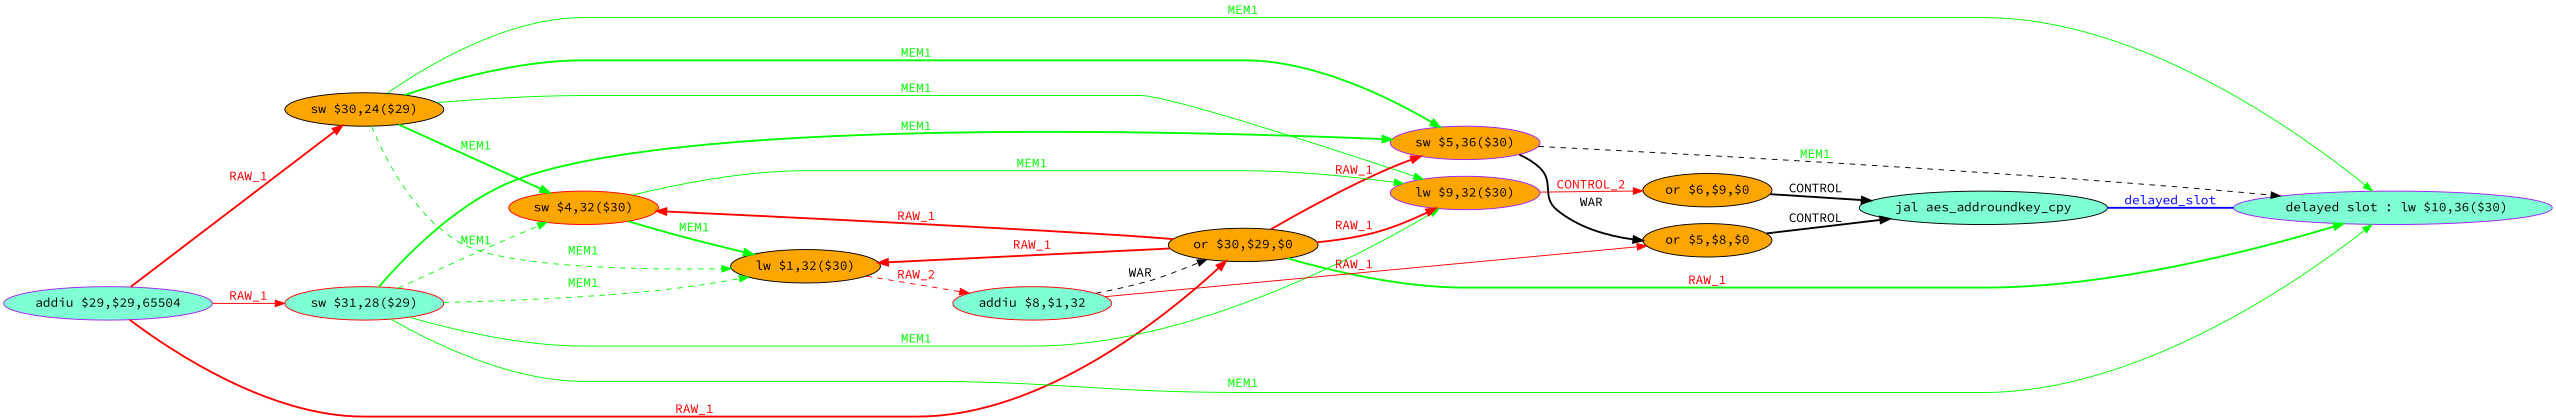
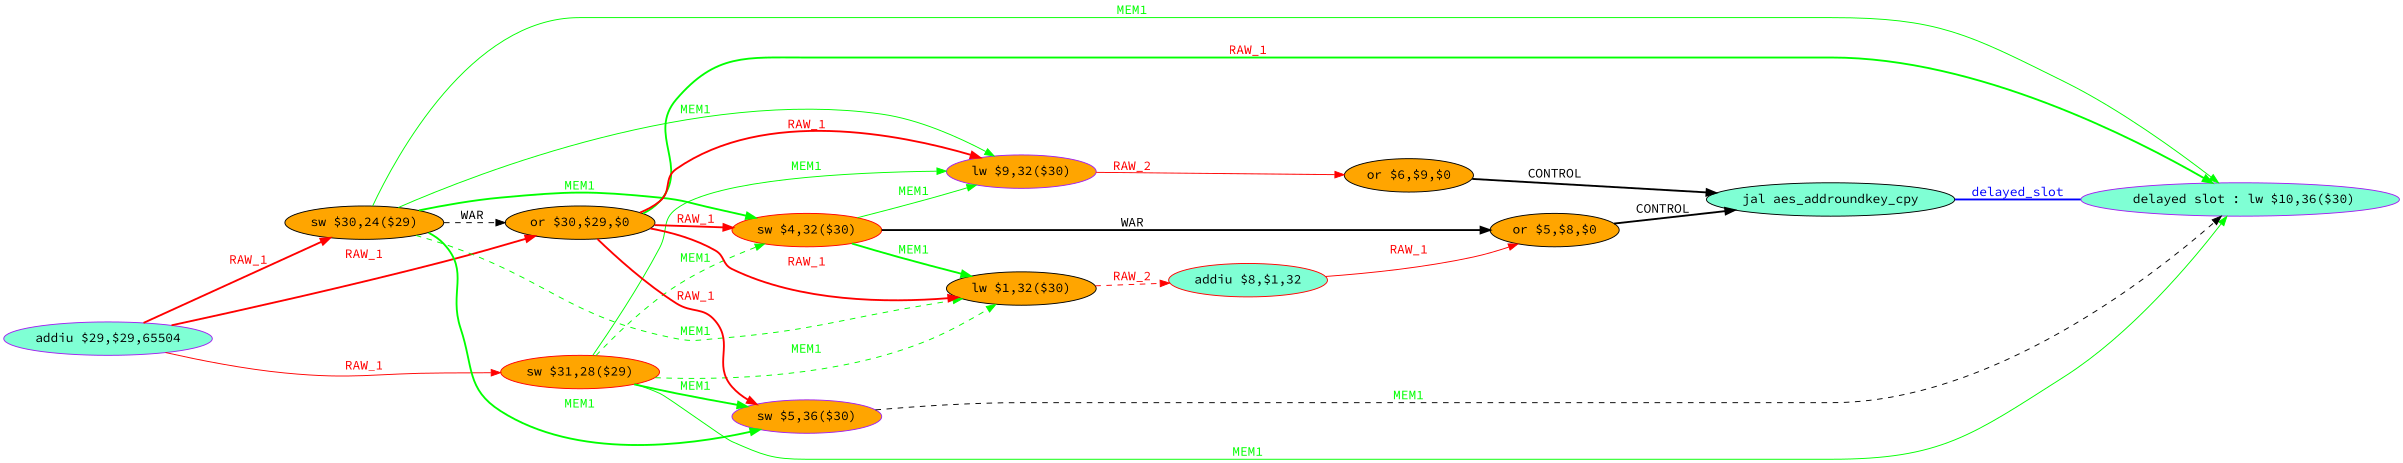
edge "lw $9,32($30)" -> "or $6,$9,$0": label "CONTROL_2" -> "RAW_2"
edge "sw $5,36($30)" -> "or $5,$8,$0": now "sw $4,32($30)" -> "or $5,$8,$0"
edge "addiu $8,$1,32" -> "or $30,$29,$0": now "sw $30,24($29)" -> "or $30,$29,$0"
node "sw $31,28($29)": fillcolor aquamarine -> orange
